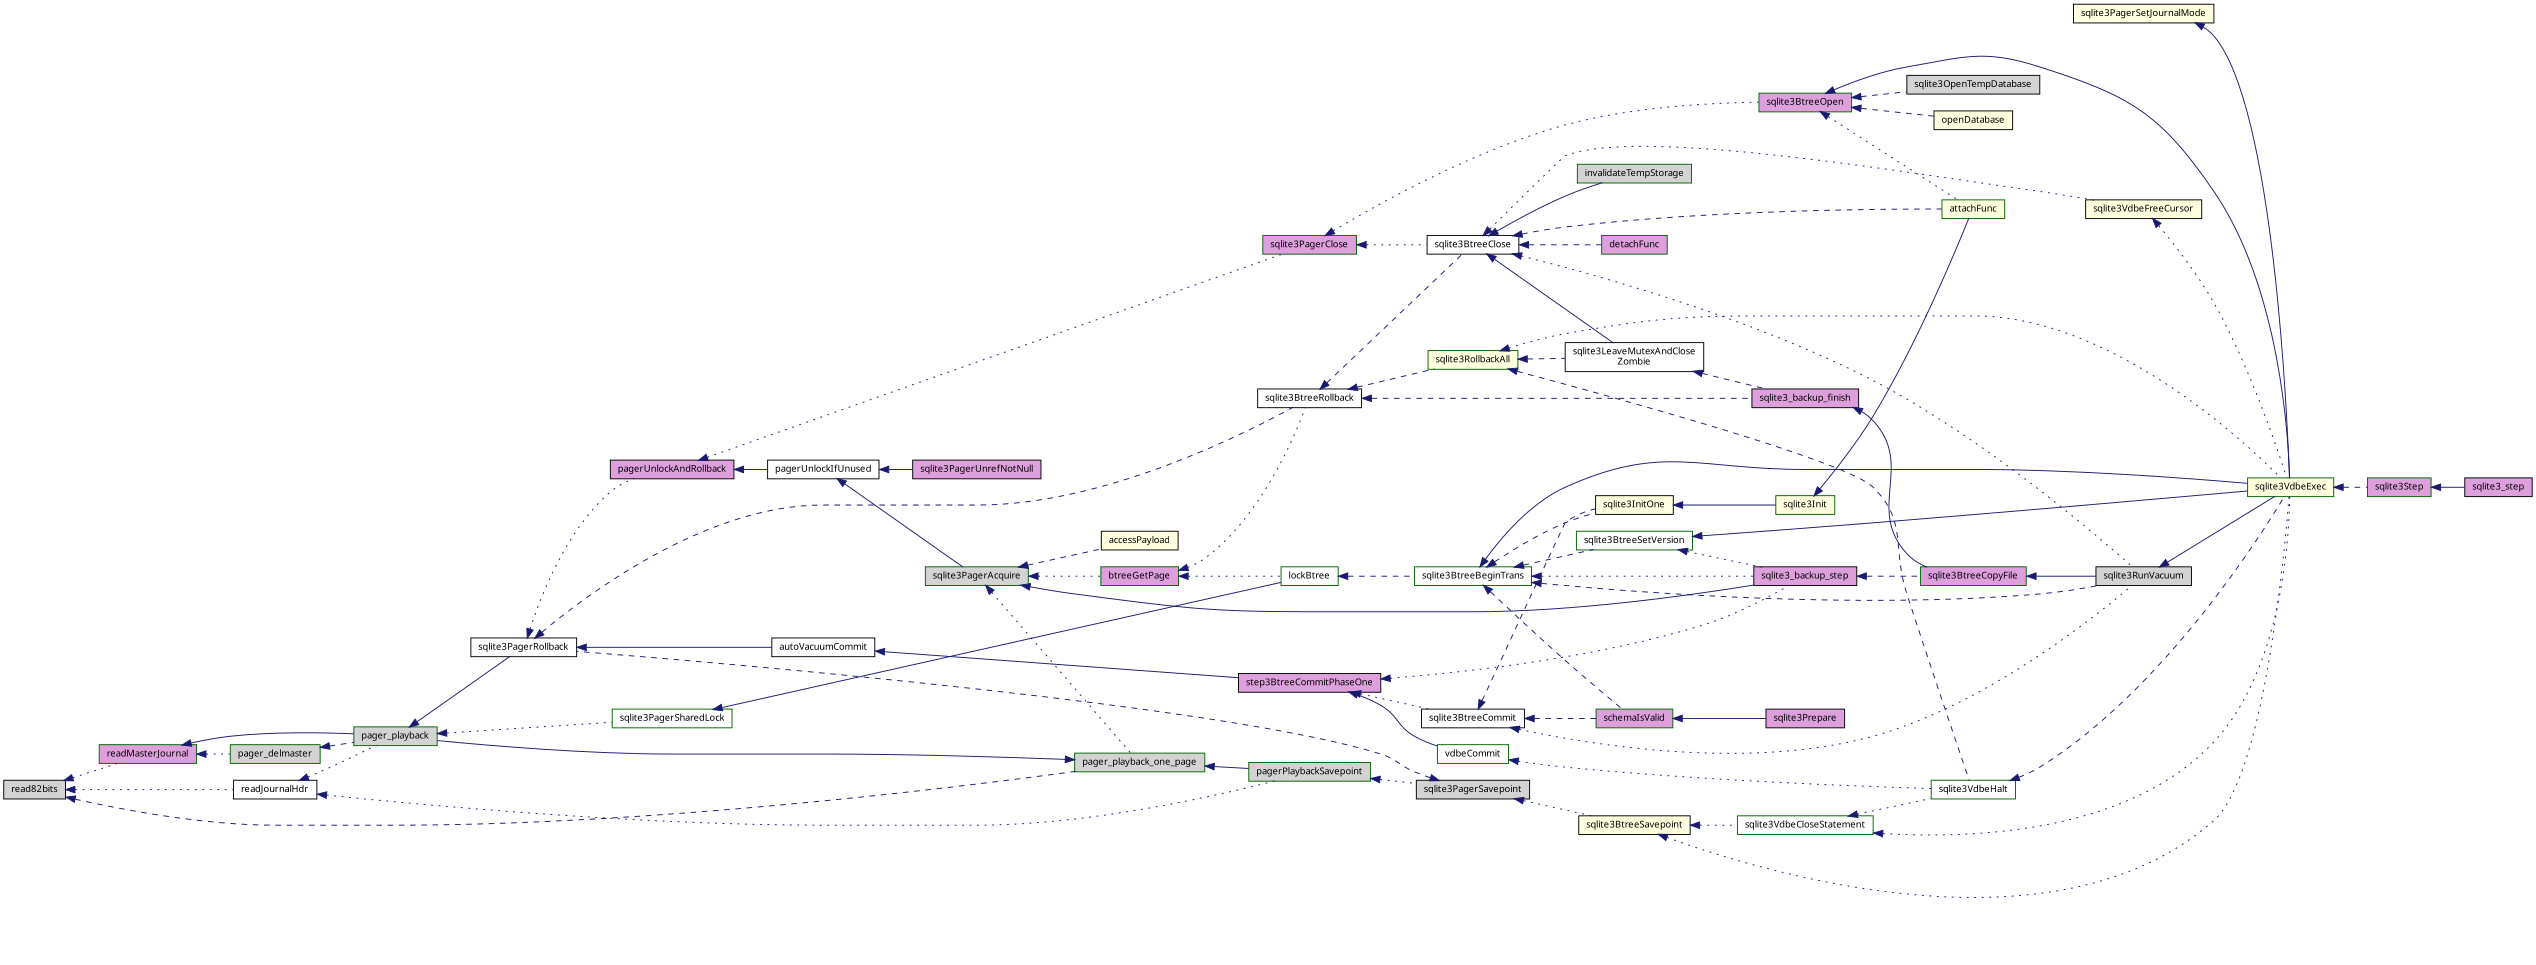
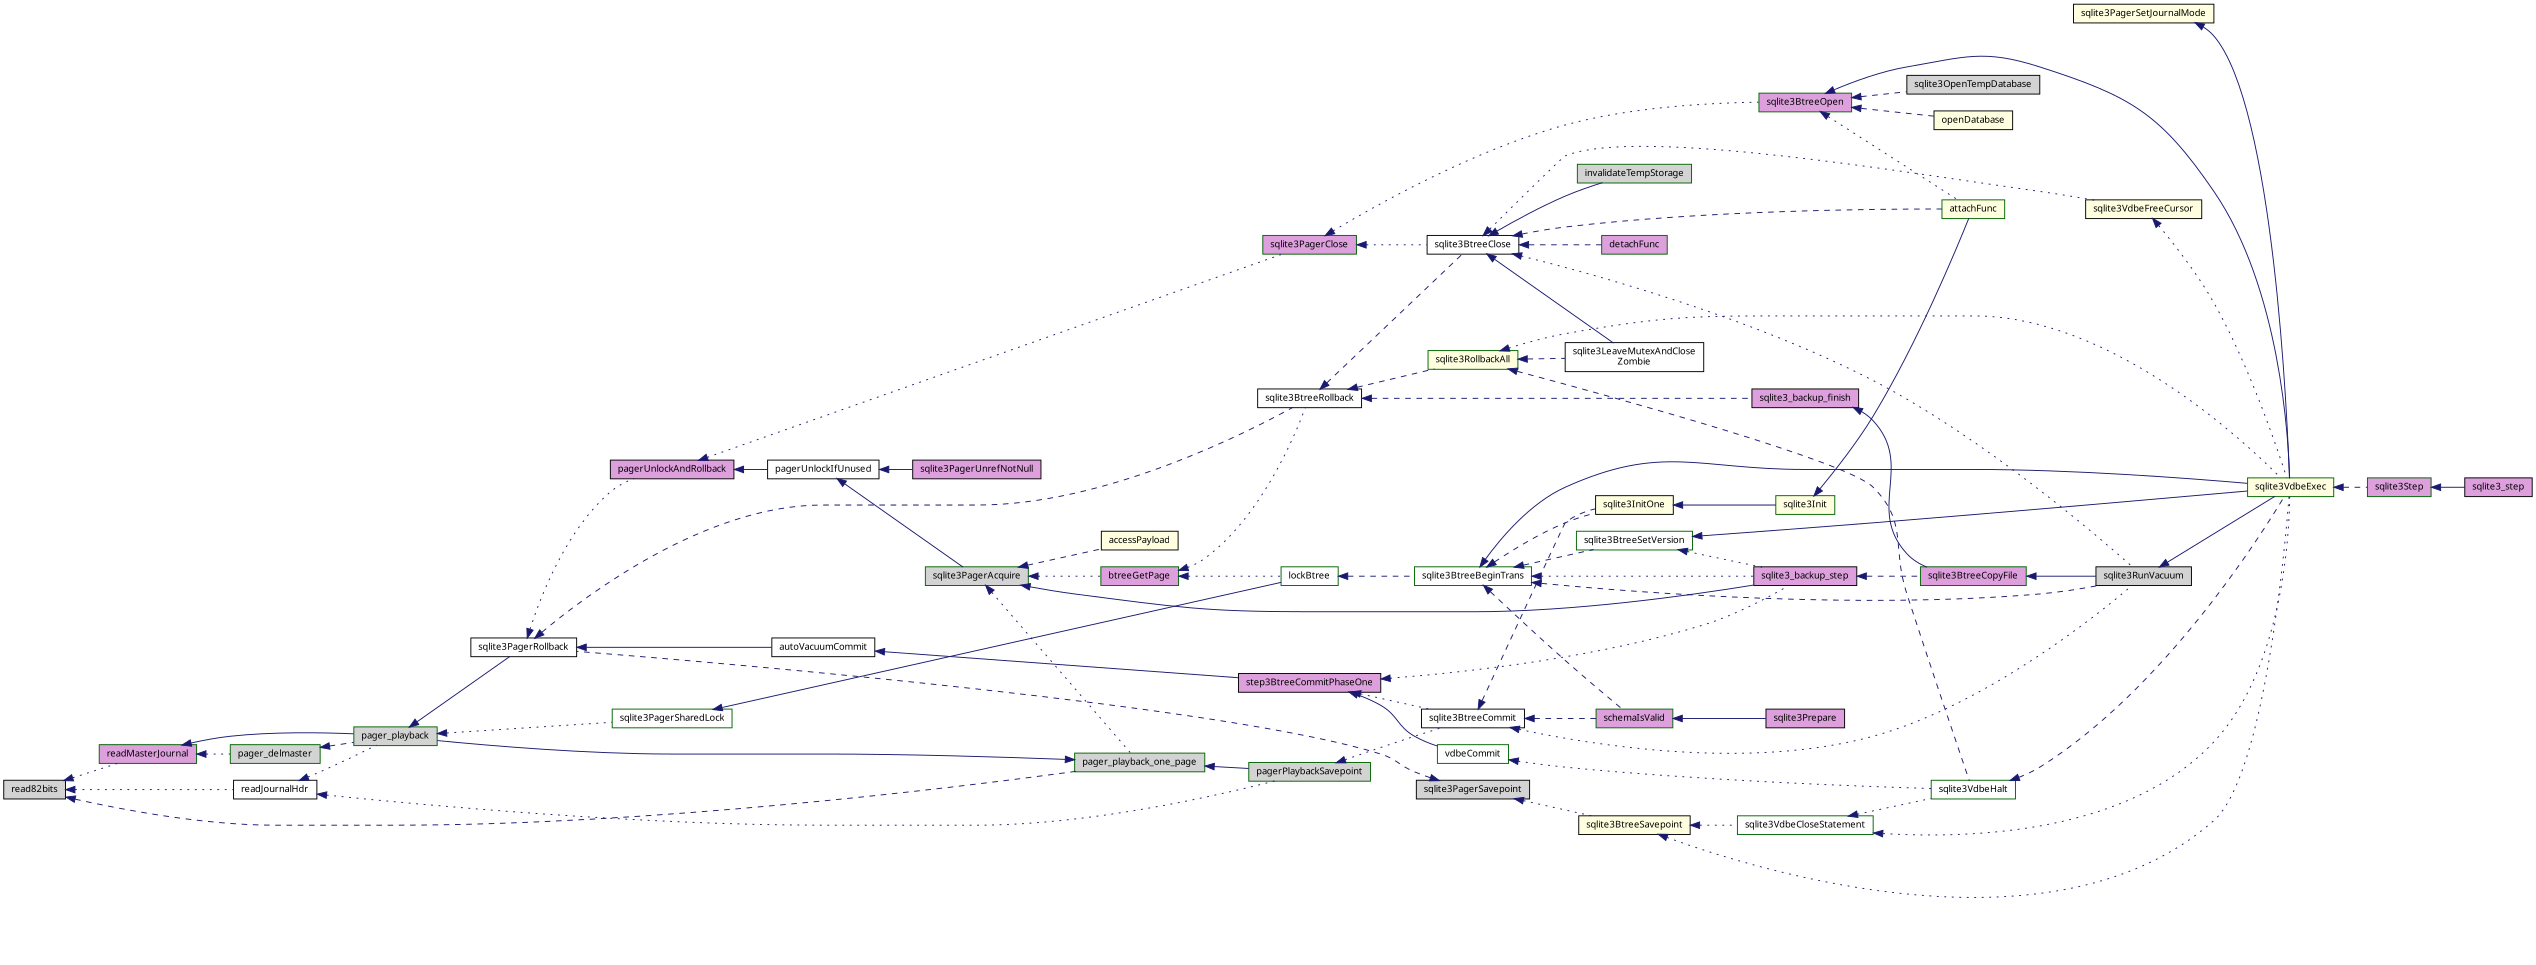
edge "sqlite3_backup_finish" -> "sqlite3LeaveMutexAndClose Zombie": removed
edge "sqlite3PagerSavepoint" -> "pagerPlaybackSavepoint": now "sqlite3BtreeCommit" -> "pagerPlaybackSavepoint"
